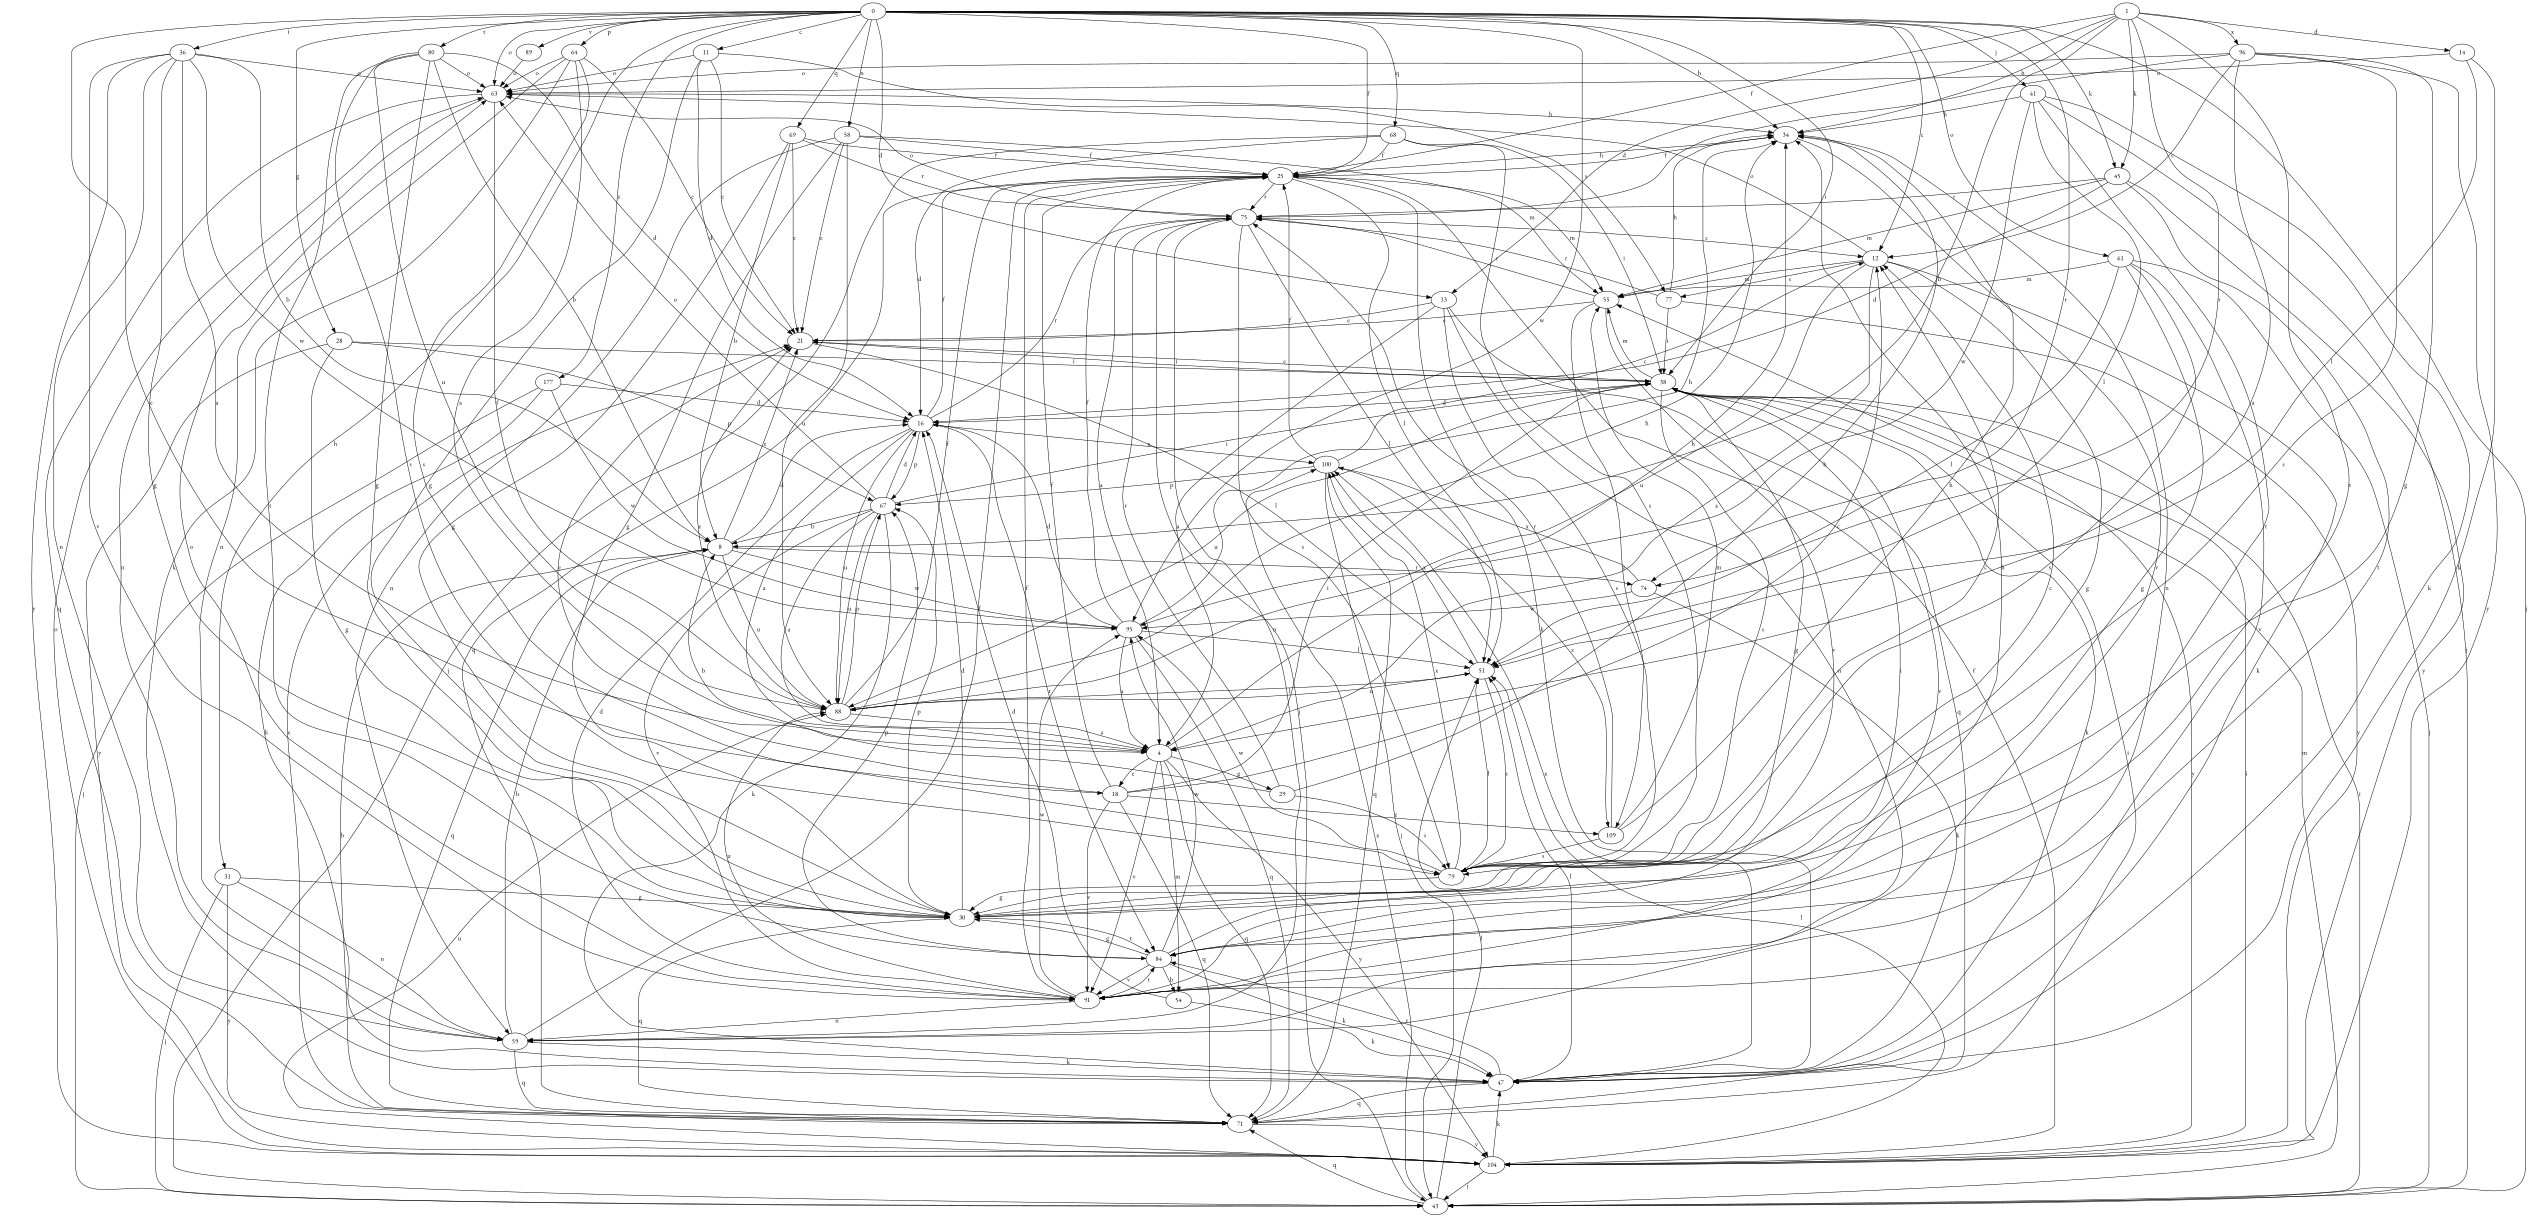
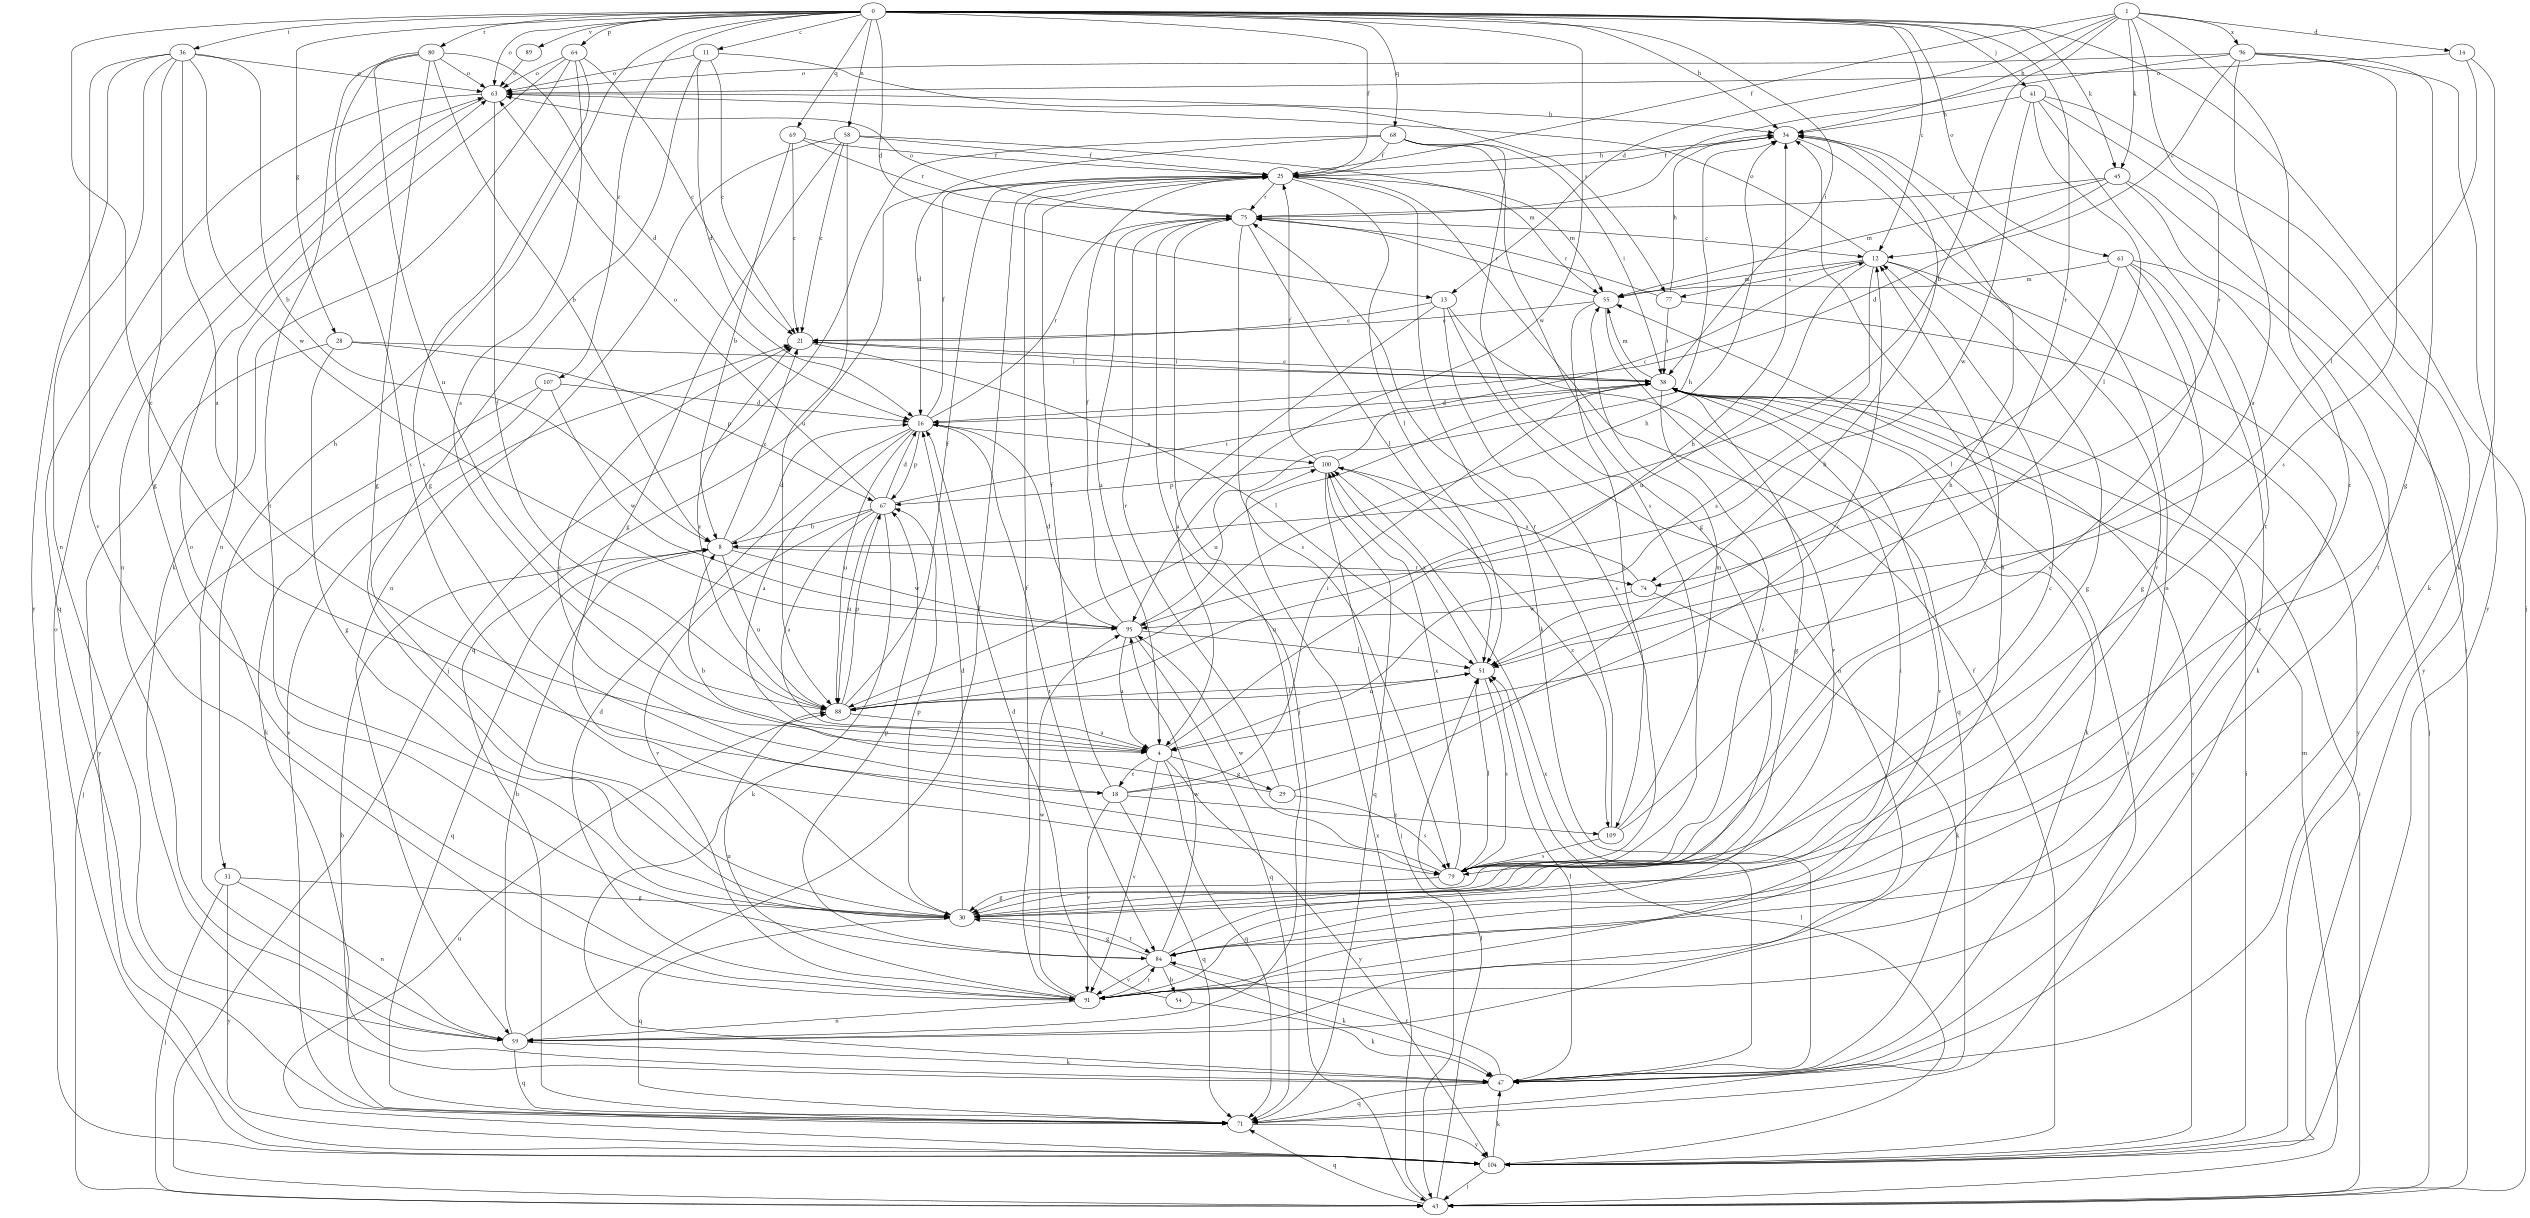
node "177": label "177" -> "107"
edge "69" -> "30": now "68" -> "30"
edge "4" -> "54": removed, label "m"
